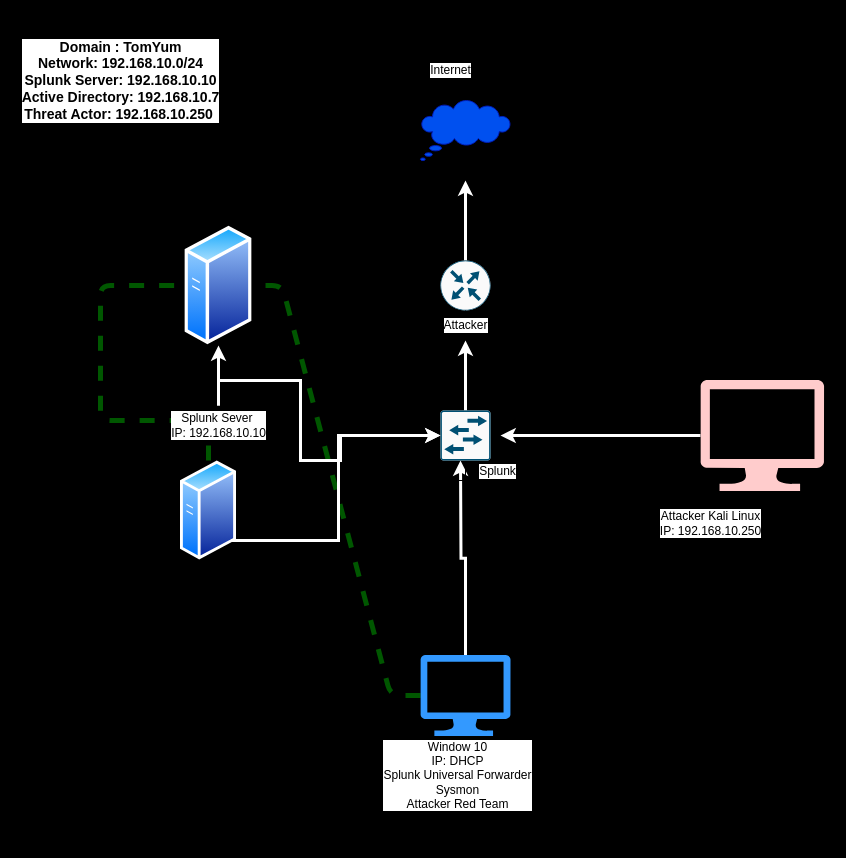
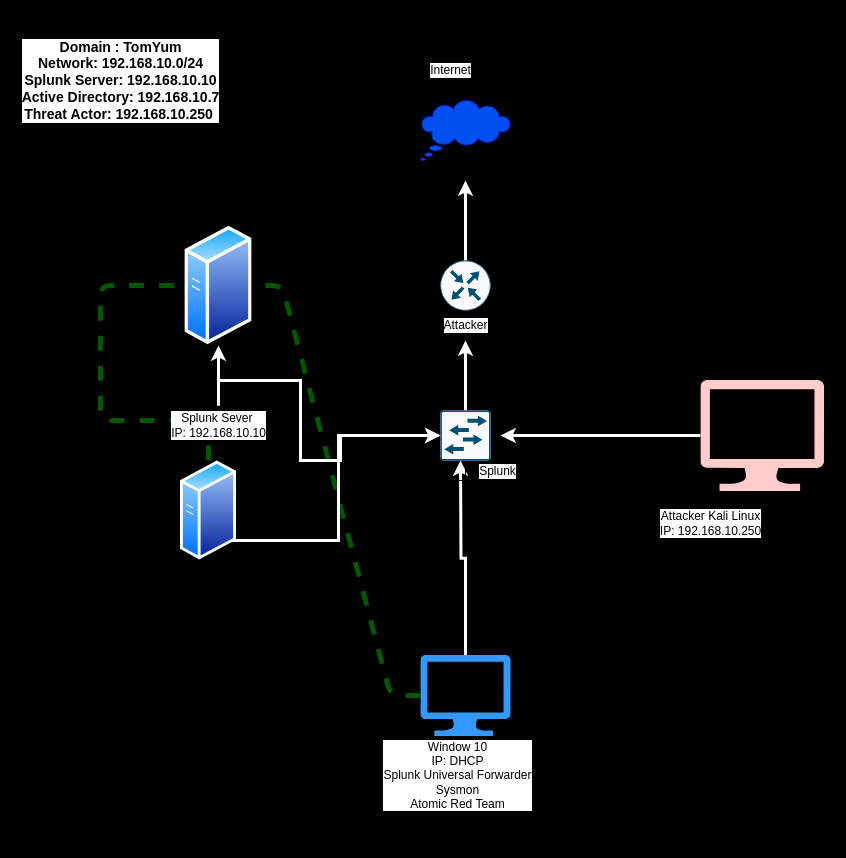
node "Window 10 IP: DHCP Splunk Universal Forwarder Sysmon Attacker Red Team": label "Window 10 IP: DHCP Splunk Universal Forwarder Sysmon Attacker Red Team" -> "Window 10 IP: DHCP Splunk Universal Forwarder Sysmon Atomic Red Team"
